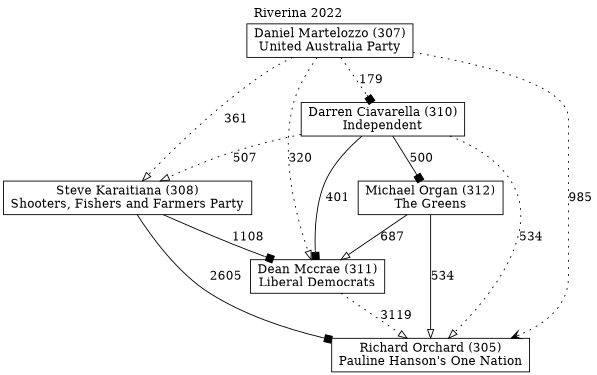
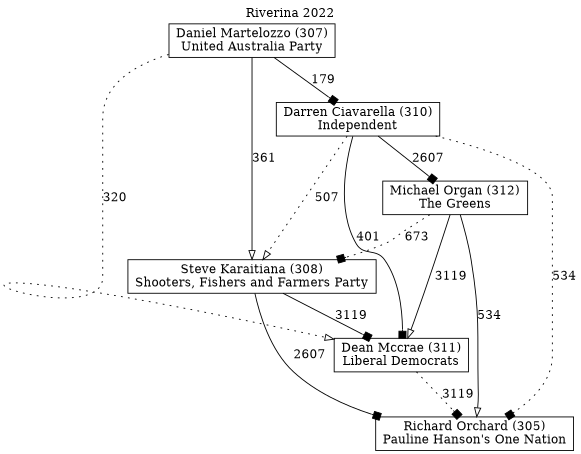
edge "Daniel Martelozzo (307) United Australia Party" -> "Darren Ciavarella (310) Independent": style dotted -> solid
edge "Daniel Martelozzo (307) United Australia Party" -> "Steve Karaitiana (308) Shooters, Fishers and Farmers Party": style dotted -> solid
edge "Daniel Martelozzo (307) United Australia Party" -> "Richard Orchard (305) Pauline Hanson's One Nation": removed, label "985"
edge "Darren Ciavarella (310) Independent" -> "Michael Organ (312) The Greens": label "500" -> "2607"
edge "Darren Ciavarella (310) Independent" -> "Richard Orchard (305) Pauline Hanson's One Nation": arrowhead onormal -> box
edge "Steve Karaitiana (308) Shooters, Fishers and Farmers Party" -> "Dean Mccrae (311) Liberal Democrats": label "1108" -> "3119"
edge "Michael Organ (312) The Greens" -> "Dean Mccrae (311) Liberal Democrats": label "687" -> "3119"
edge "Michael Organ (312) The Greens" -> "Steve Karaitiana (308) Shooters, Fishers and Farmers Party": added, label "673"
edge "Steve Karaitiana (308) Shooters, Fishers and Farmers Party" -> "Richard Orchard (305) Pauline Hanson's One Nation": label "2605" -> "2607"
edge "Dean Mccrae (311) Liberal Democrats" -> "Richard Orchard (305) Pauline Hanson's One Nation": arrowhead onormal -> box
